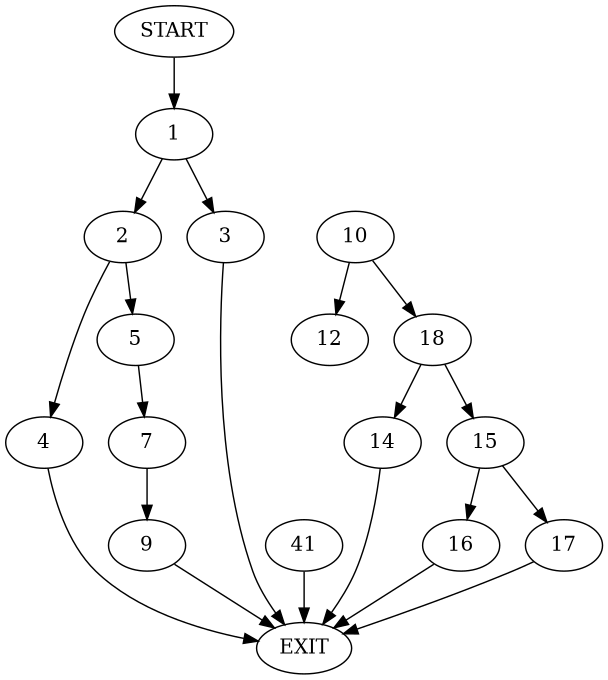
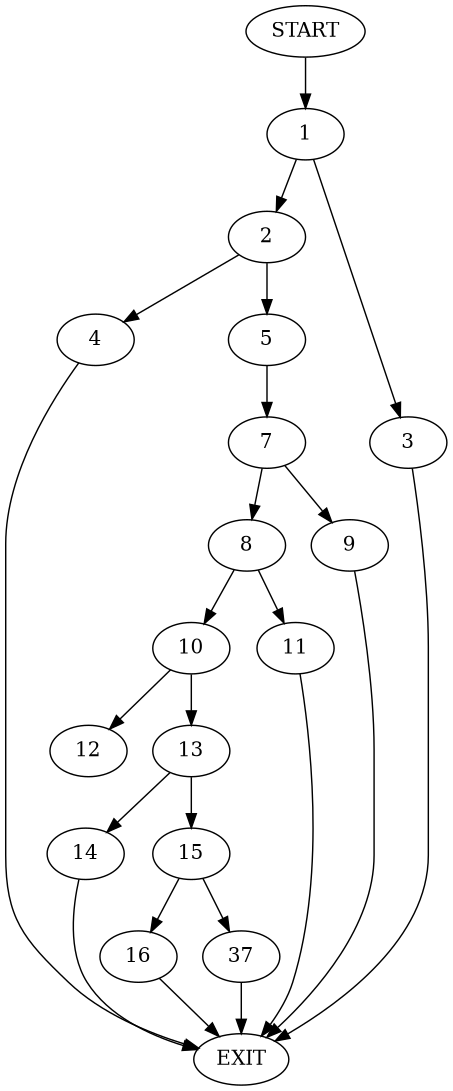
node "18": label "18" -> "13"
node "8": added
node "41": label "41" -> "11"
node "17": label "17" -> "37"
